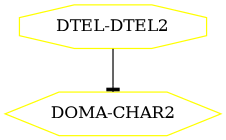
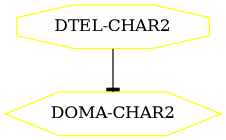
node "DTEL-DTEL2": label "DTEL-DTEL2" -> "DTEL-CHAR2"
